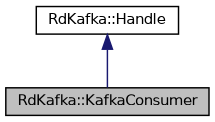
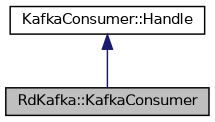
node "RdKafka::Handle": label "RdKafka::Handle" -> "KafkaConsumer::Handle"
